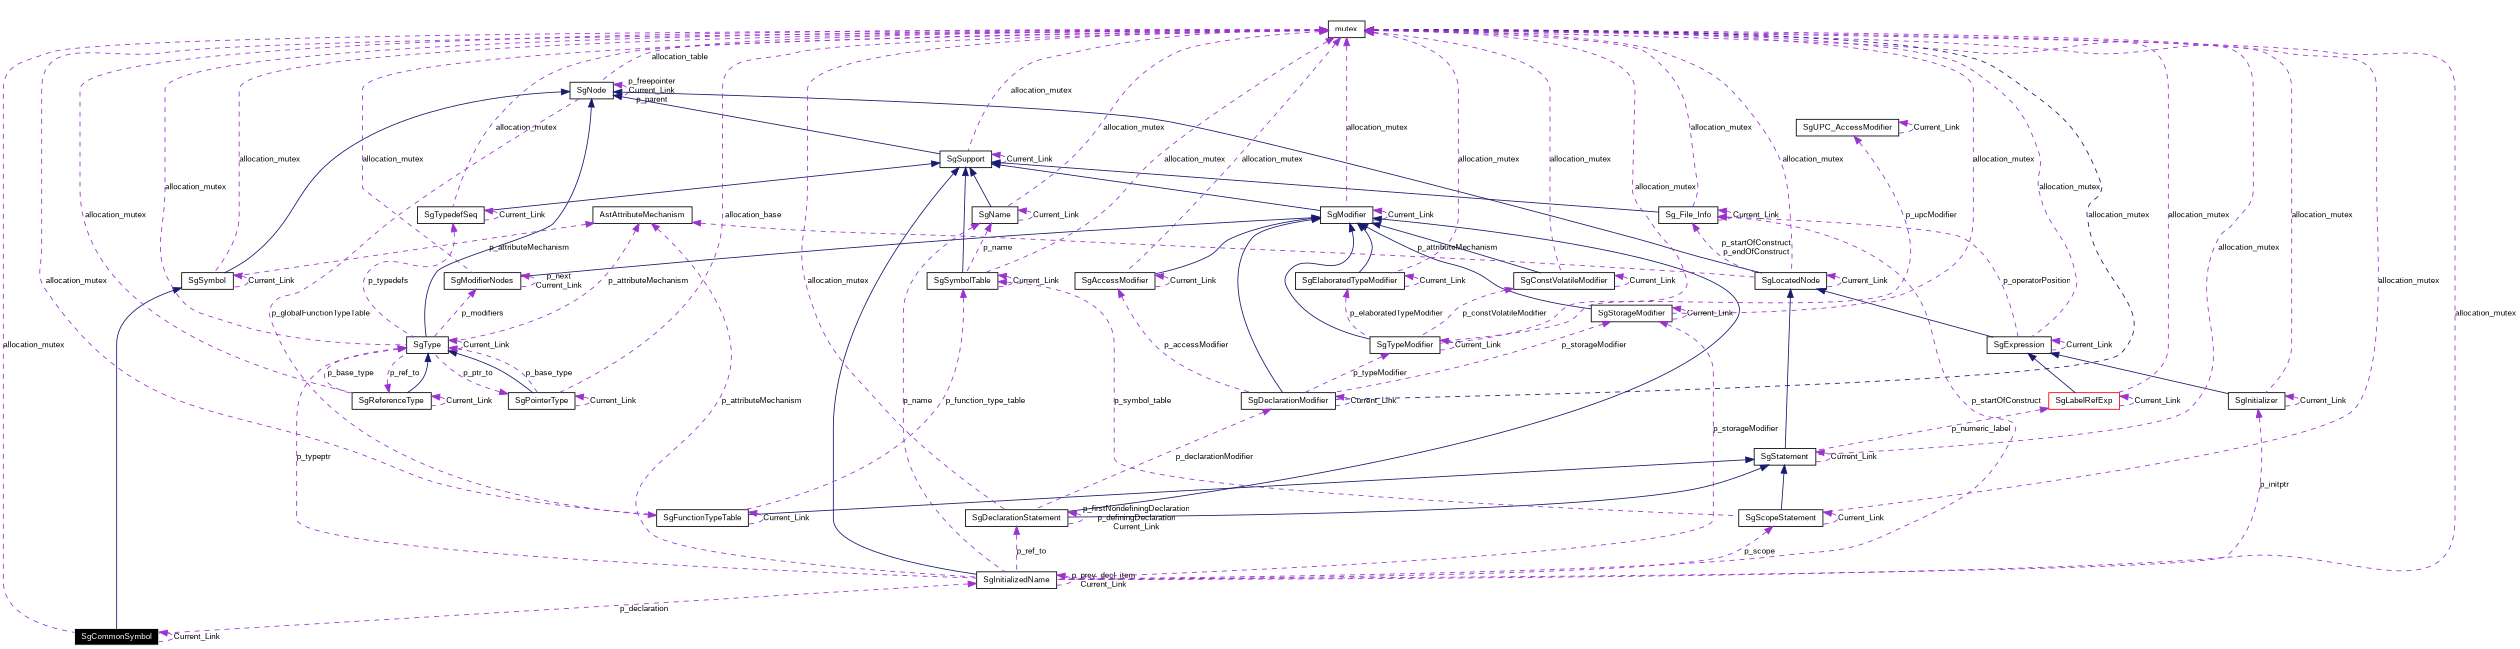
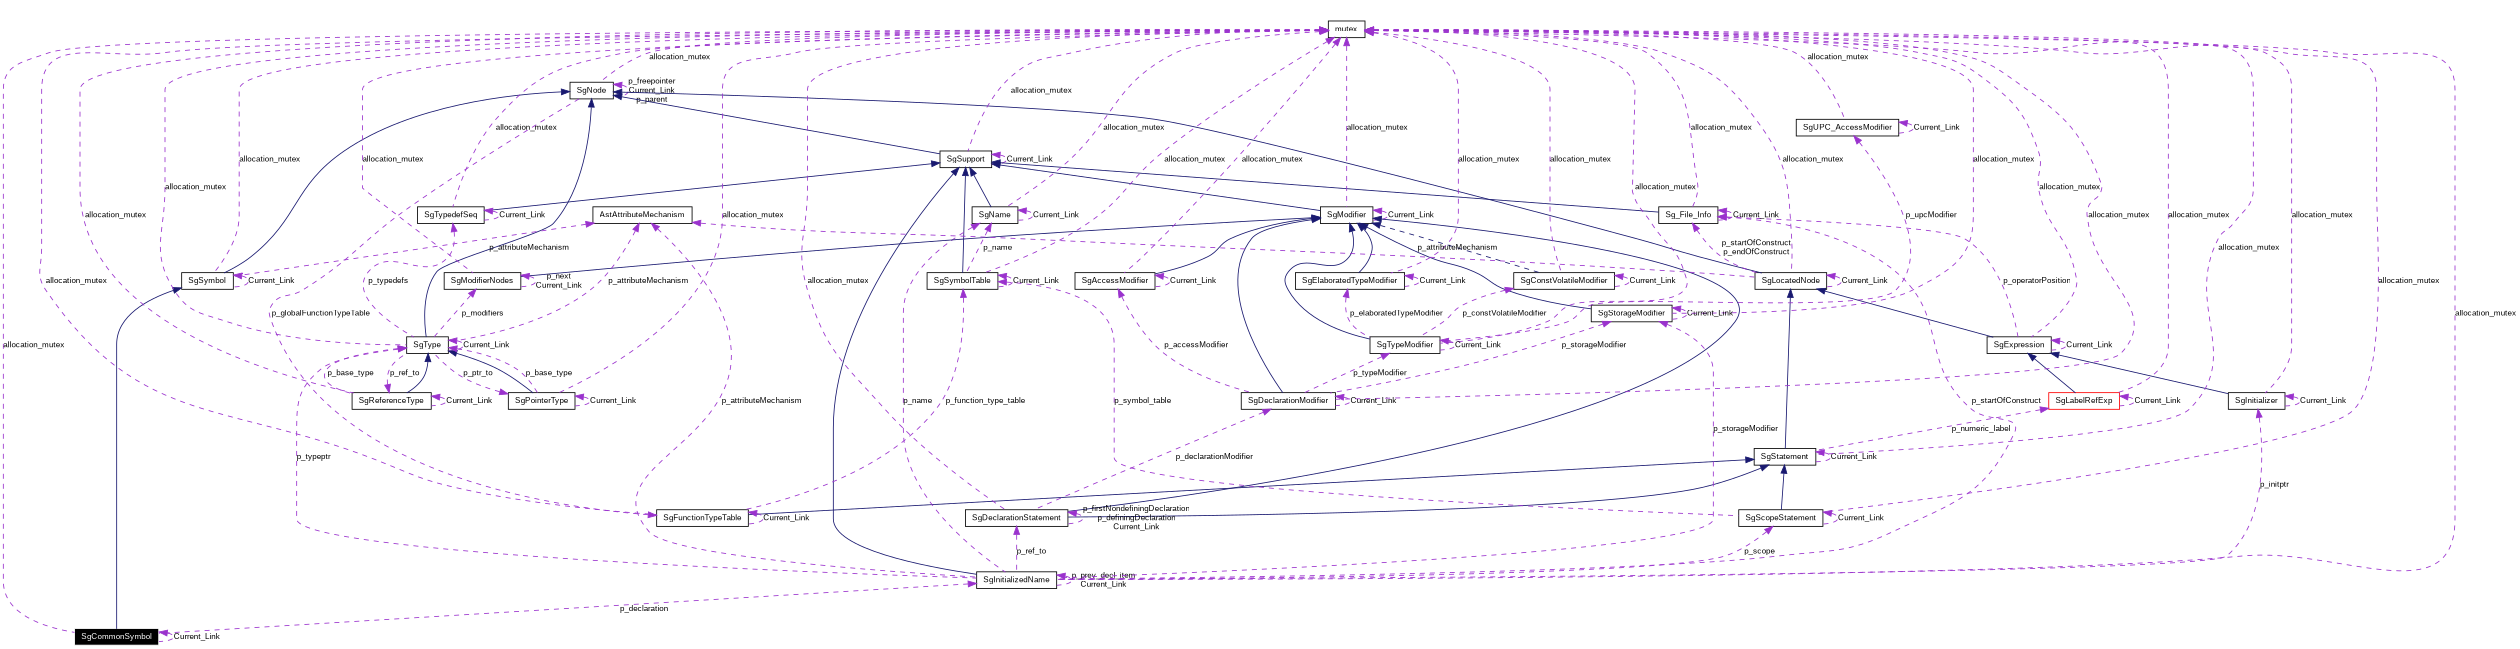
edge "SgUPC_AccessModifier" -> "mutex": added, label "allocation_mutex"
edge "SgNode" -> "mutex": label "allocation_table" -> "allocation_mutex"
edge "SgPointerType" -> "mutex": label "allocation_base" -> "allocation_mutex"
edge "SgConstVolatileModifier" -> "SgModifier": style solid -> dashed
edge "SgDeclarationModifier" -> "mutex": color midnightblue -> darkorchid3
